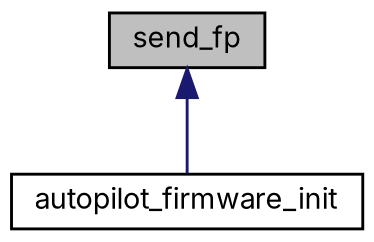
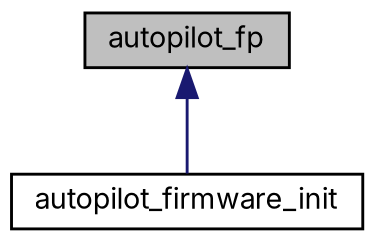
node "send_fp": label "send_fp" -> "autopilot_fp"
